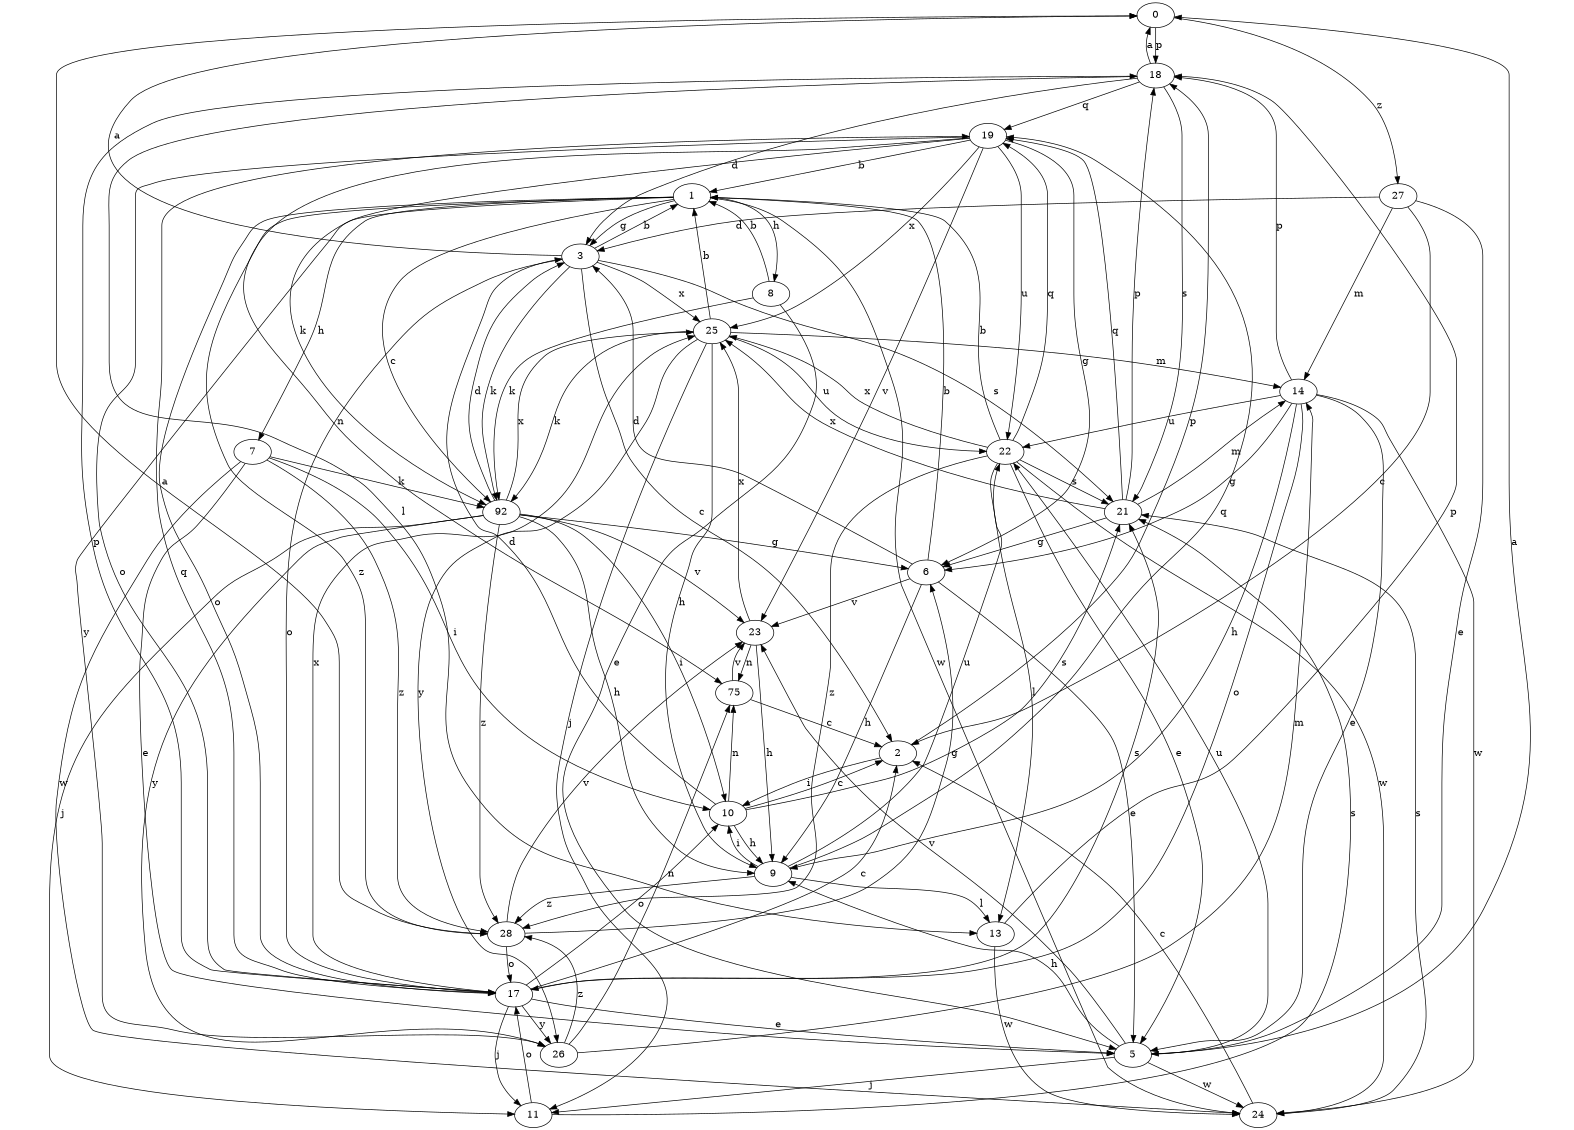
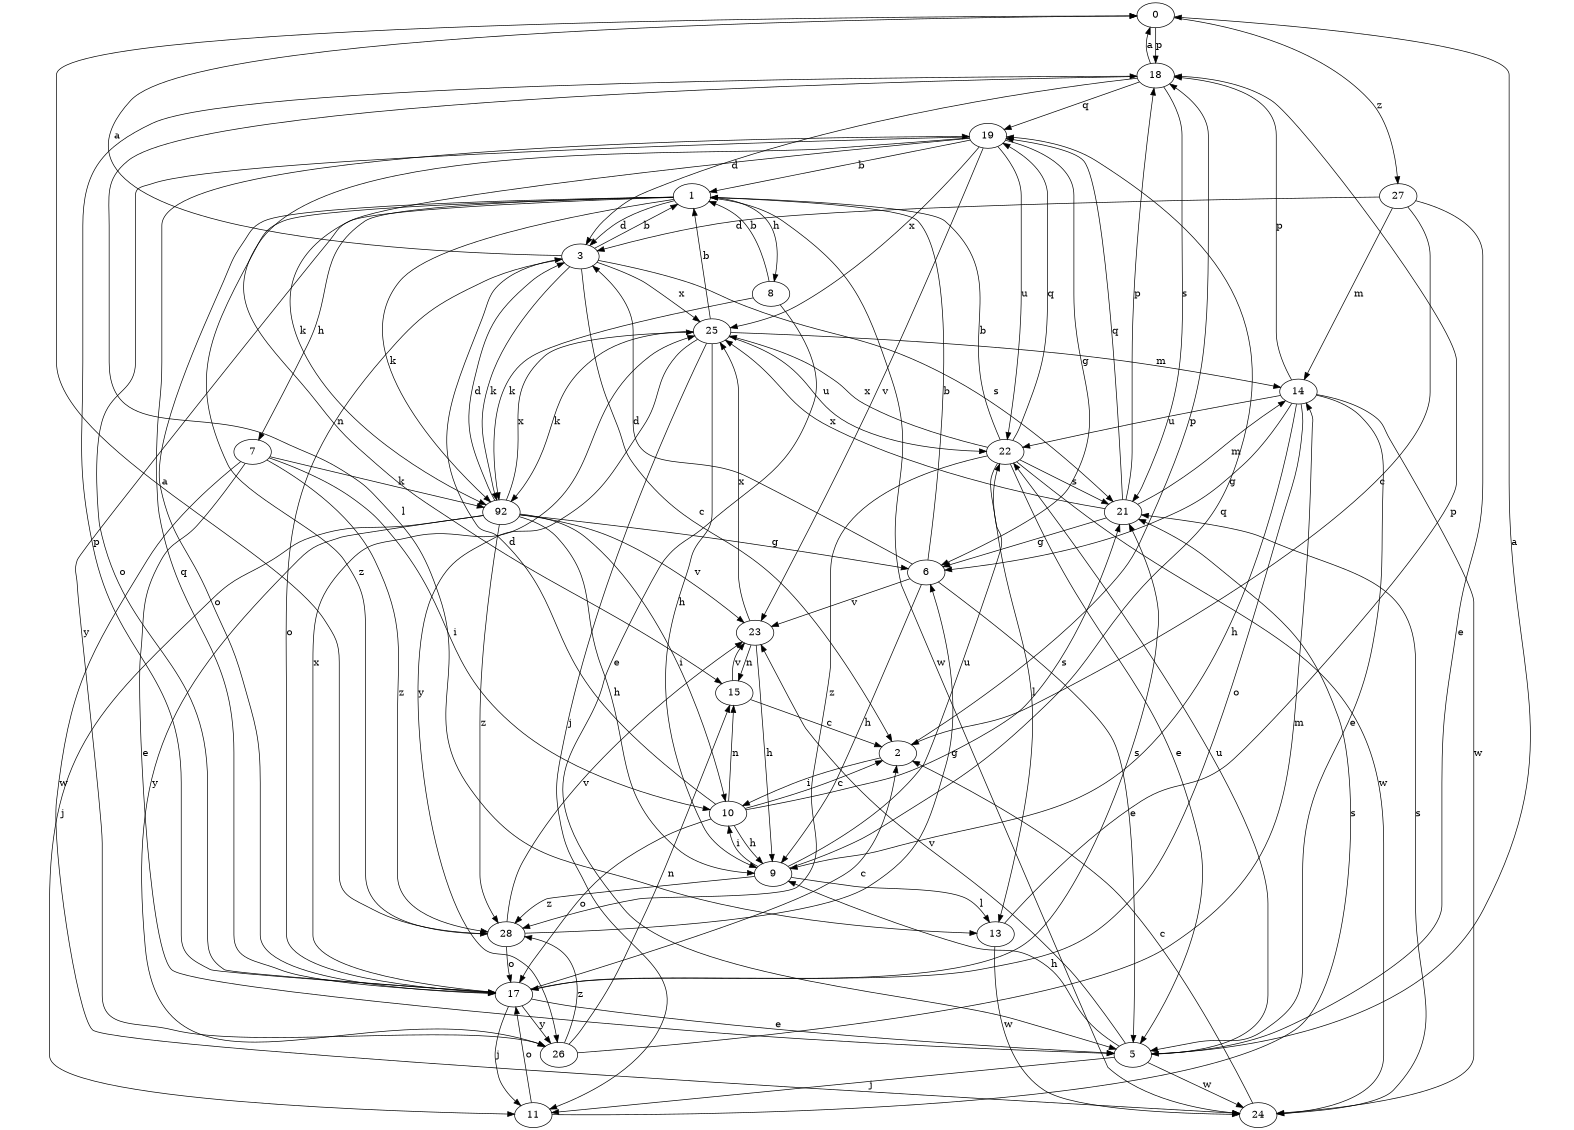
edge "1" -> "3": label "g" -> "d"
edge "1" -> "92": label "c" -> "k"
node "75": label "75" -> "15"
edge "17" -> "10": reversed
